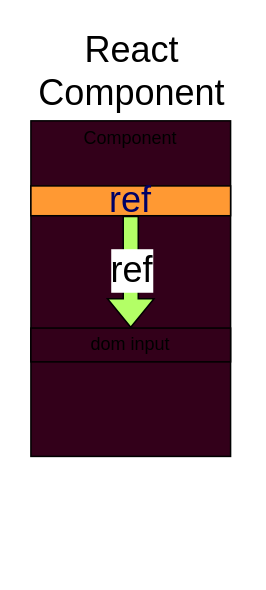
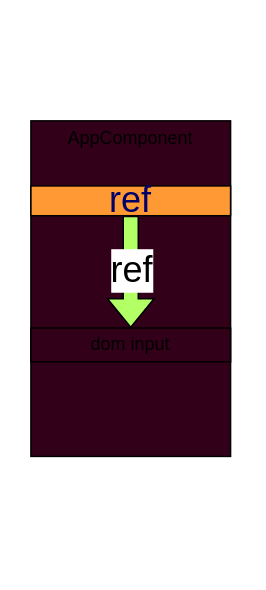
node "React Component": removed
node "Component": label "Component" -> "AppComponent"
